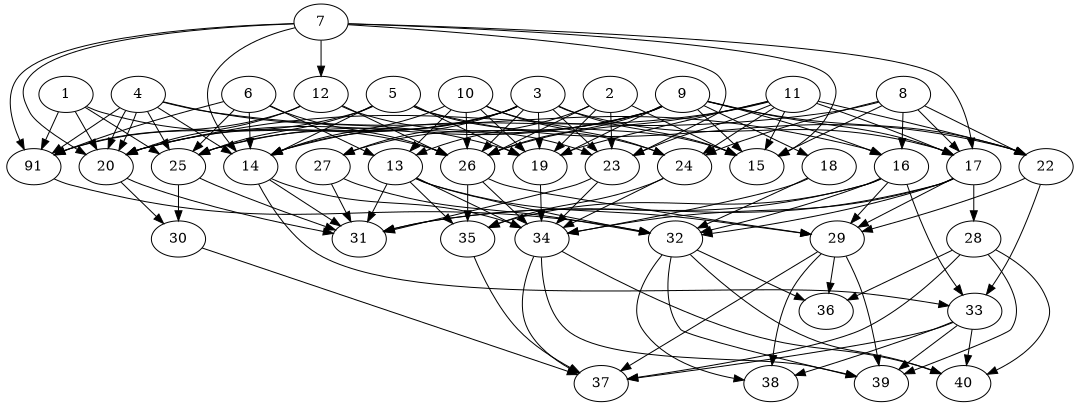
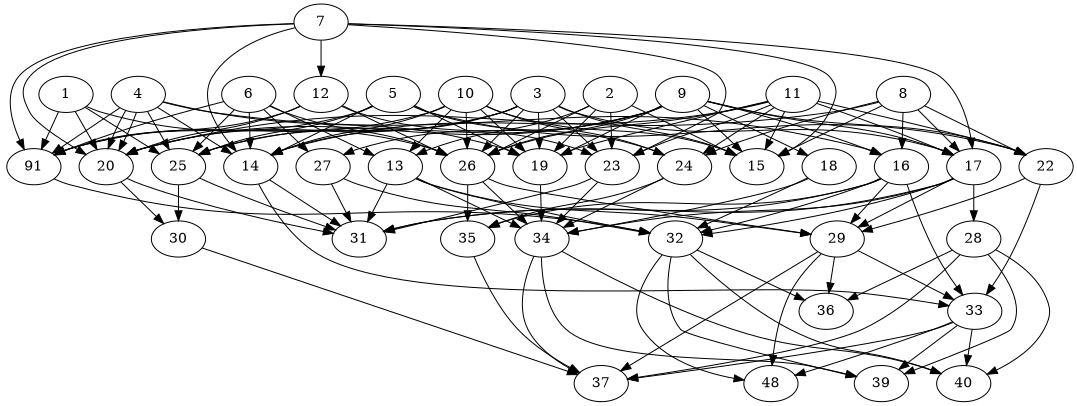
edge "3" -> "27": now "6" -> "27"
edge "10" -> "91": added
edge "13" -> "35": removed
edge "14" -> "34": removed
edge "29" -> "39": now "29" -> "33"
node "38": label "38" -> "48"
